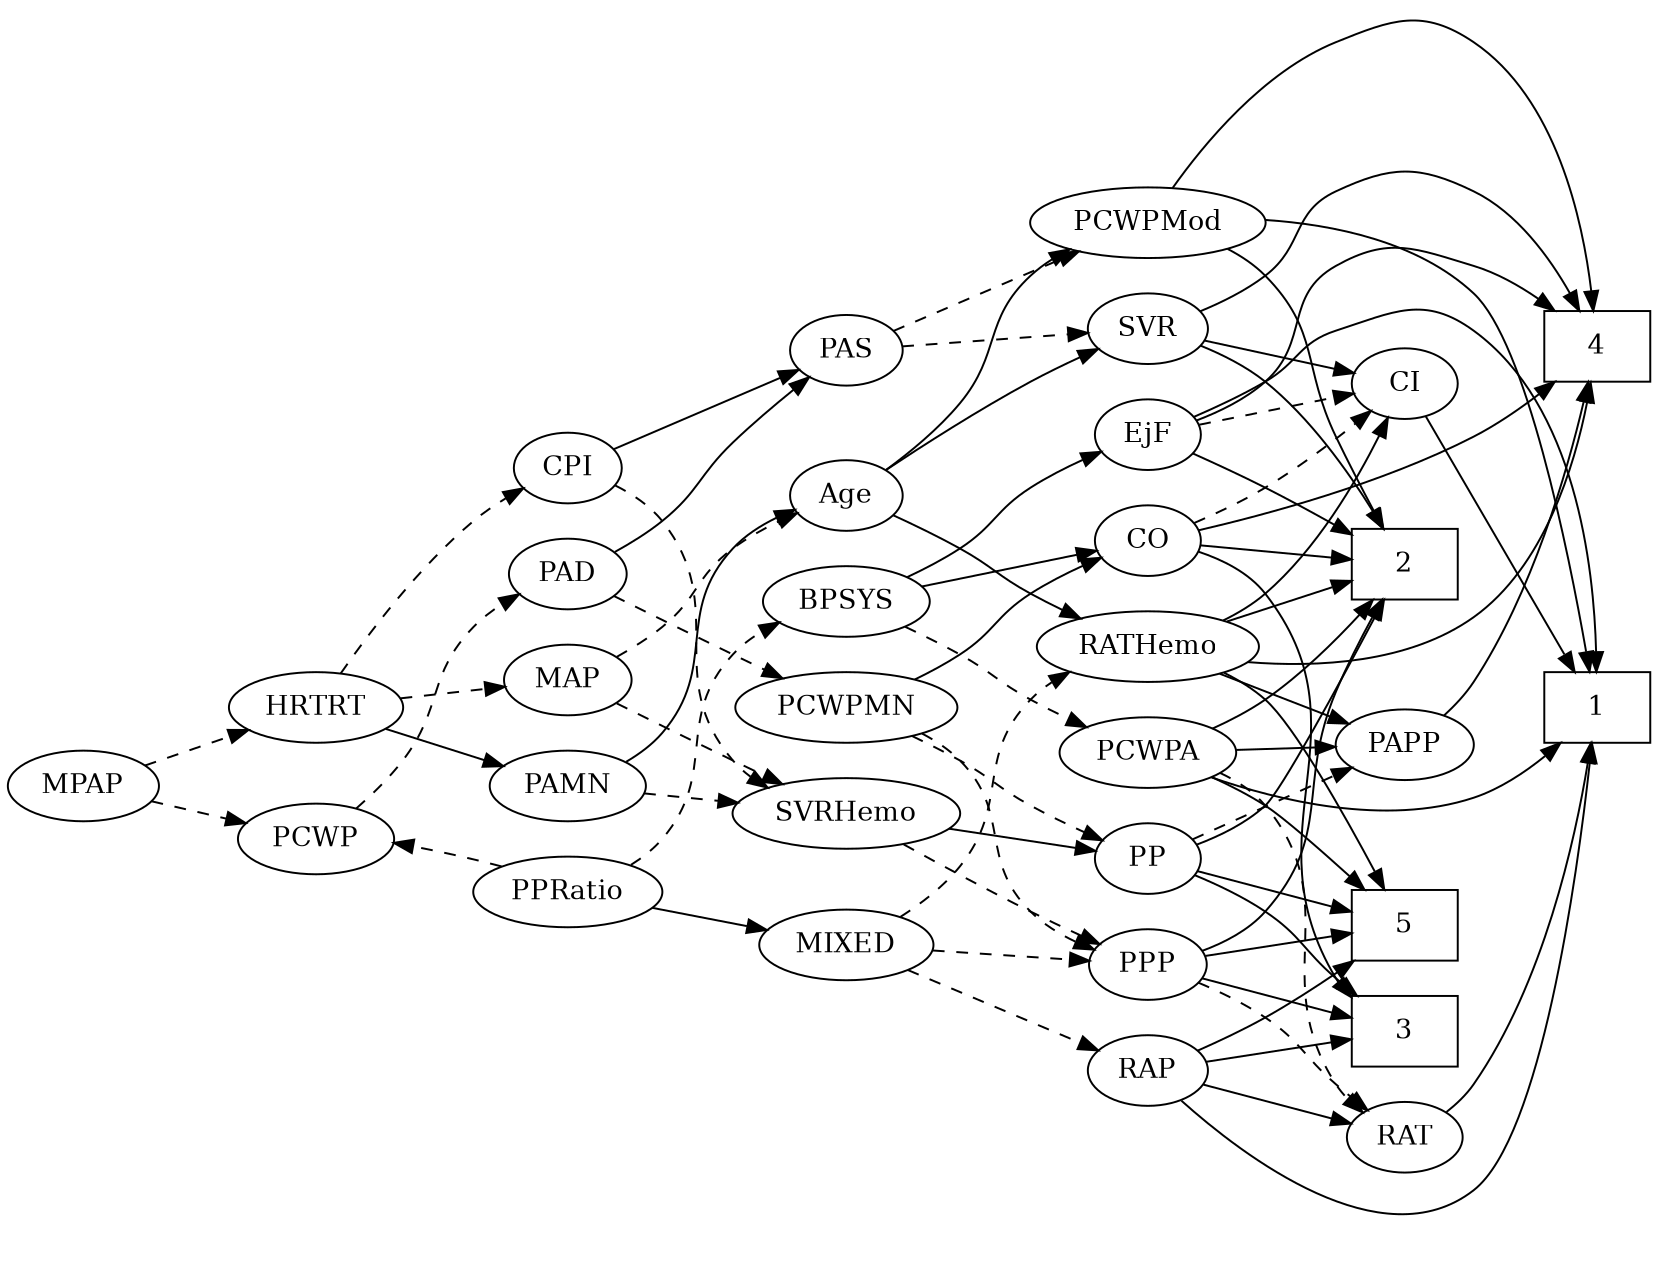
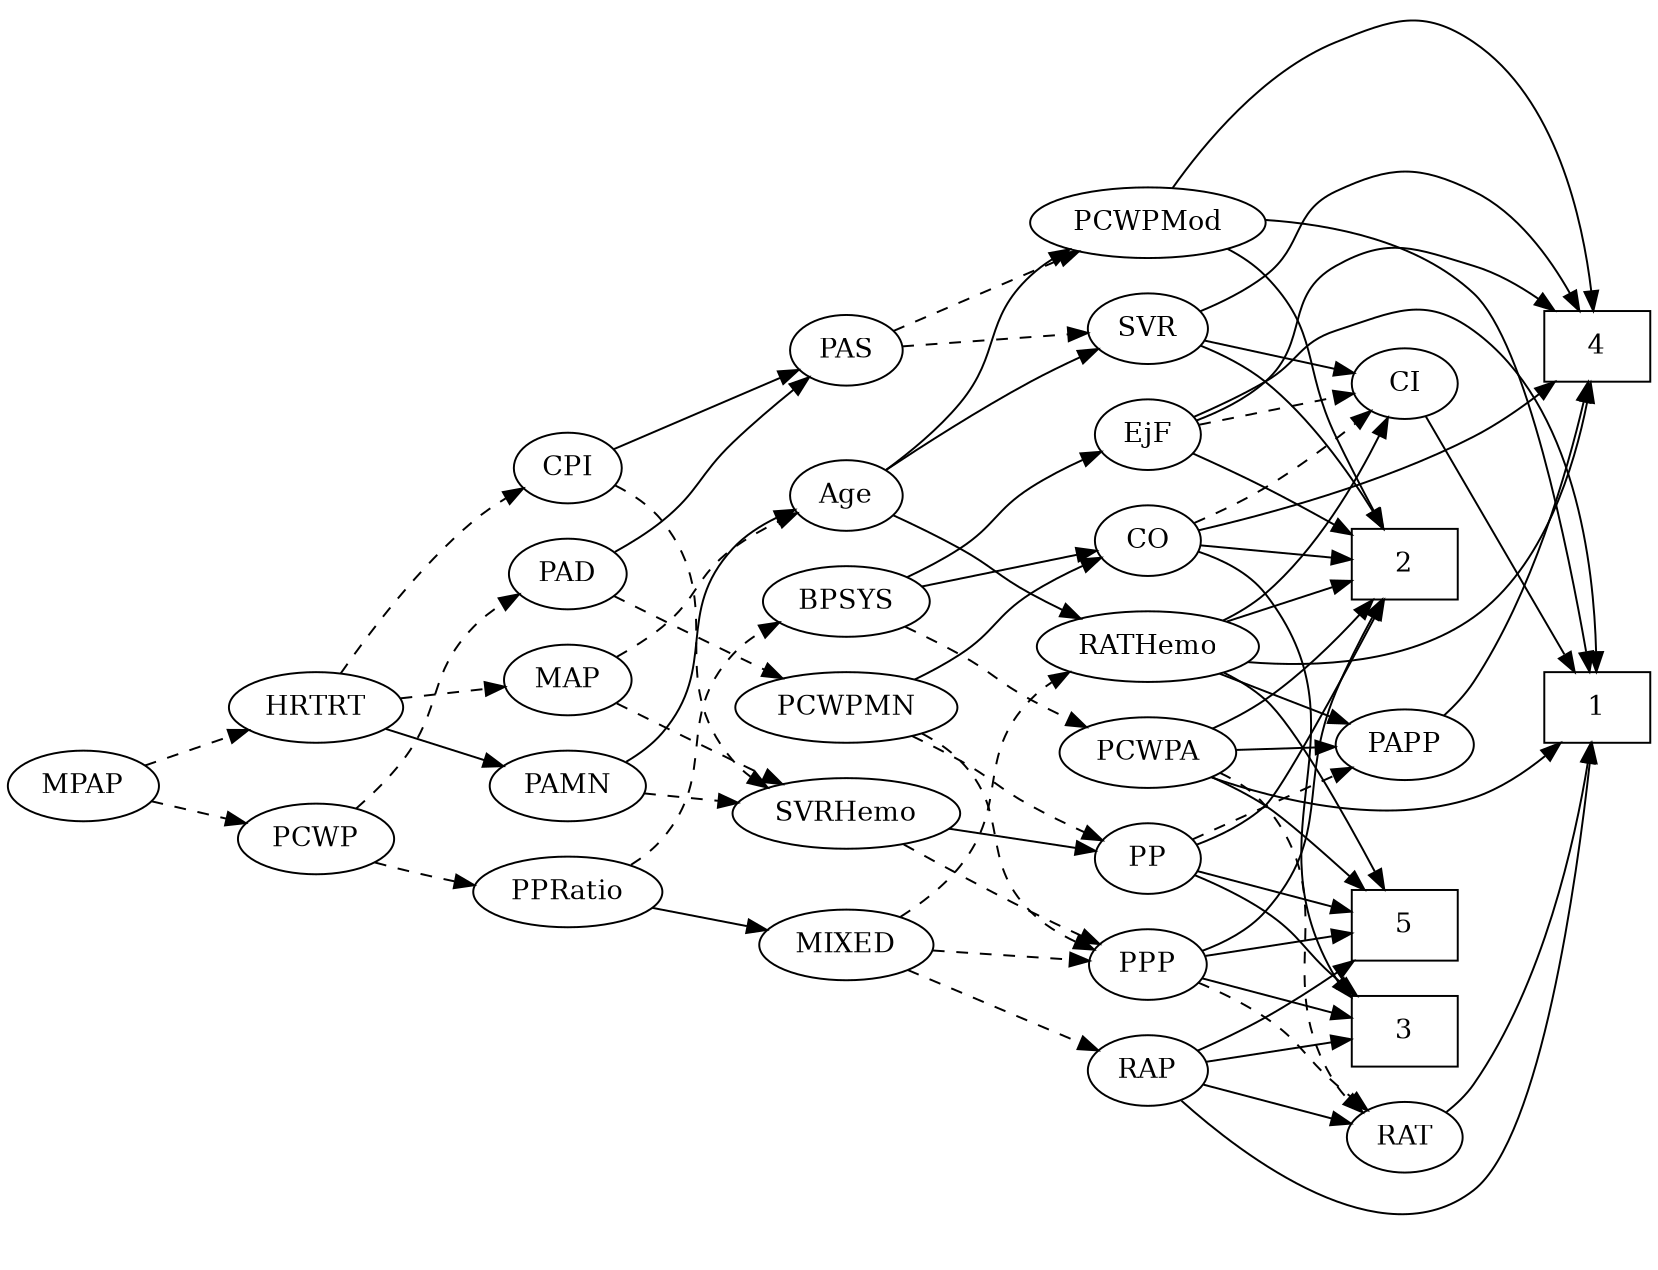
edge "PPRatio" -> "PCWP": reversed
